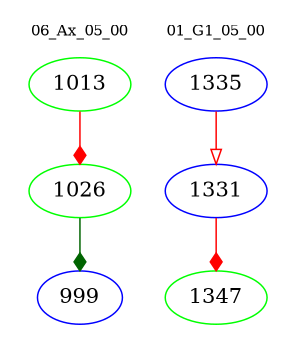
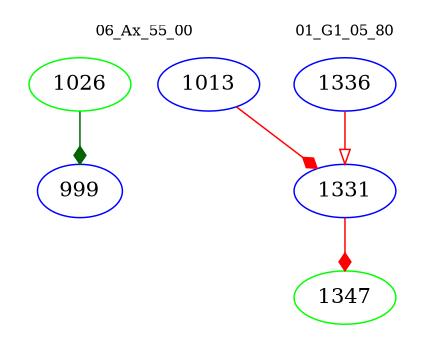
cluster "06_Ax_05_00": label "06_Ax_05_00" -> "06_Ax_55_00"
cluster "01_G1_05_00": label "01_G1_05_00" -> "01_G1_05_80"
node "1013": color green -> blue
node "1335": label "1335" -> "1336"
edge "1013" -> "1026": now "1013" -> "1331"
